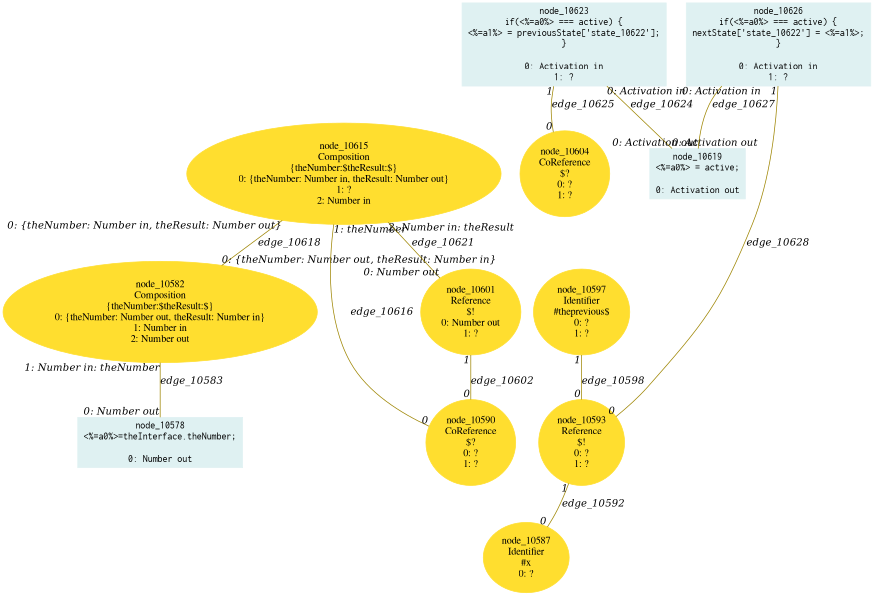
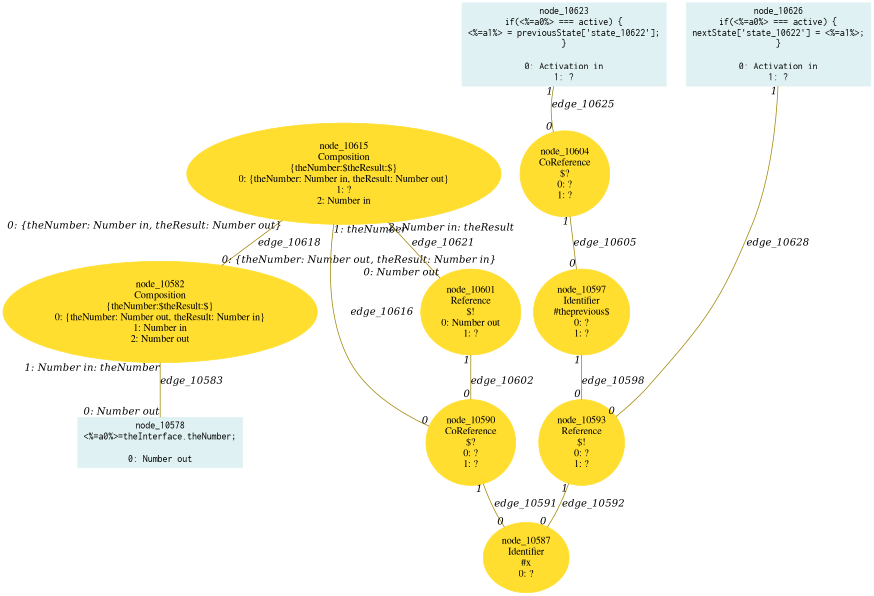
node "node_10619 <%=a0%> = active; 0: Activation out": removed
edge "node_10604 CoReference $? 0: ? 1: ?" -- "node_10597 Identifier #theprevious$ 0: ? 1: ?": added, label "edge_10605"
edge "node_10590 CoReference $? 0: ? 1: ?" -- "node_10587 Identifier #x 0: ?": added, label "edge_10591"
